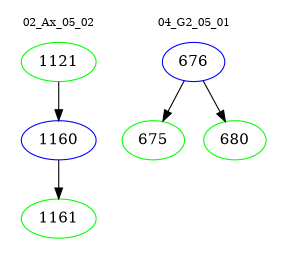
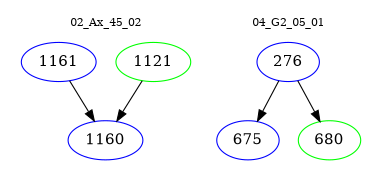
cluster "02_Ax_05_02": label "02_Ax_05_02" -> "02_Ax_45_02"
node "676": label "676" -> "276"
node "675": color green -> blue
edge "1160" -> "1161": reversed
node "1161": color green -> blue
